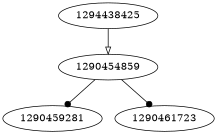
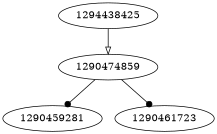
node "1290454859": label "1290454859" -> "1290474859"
